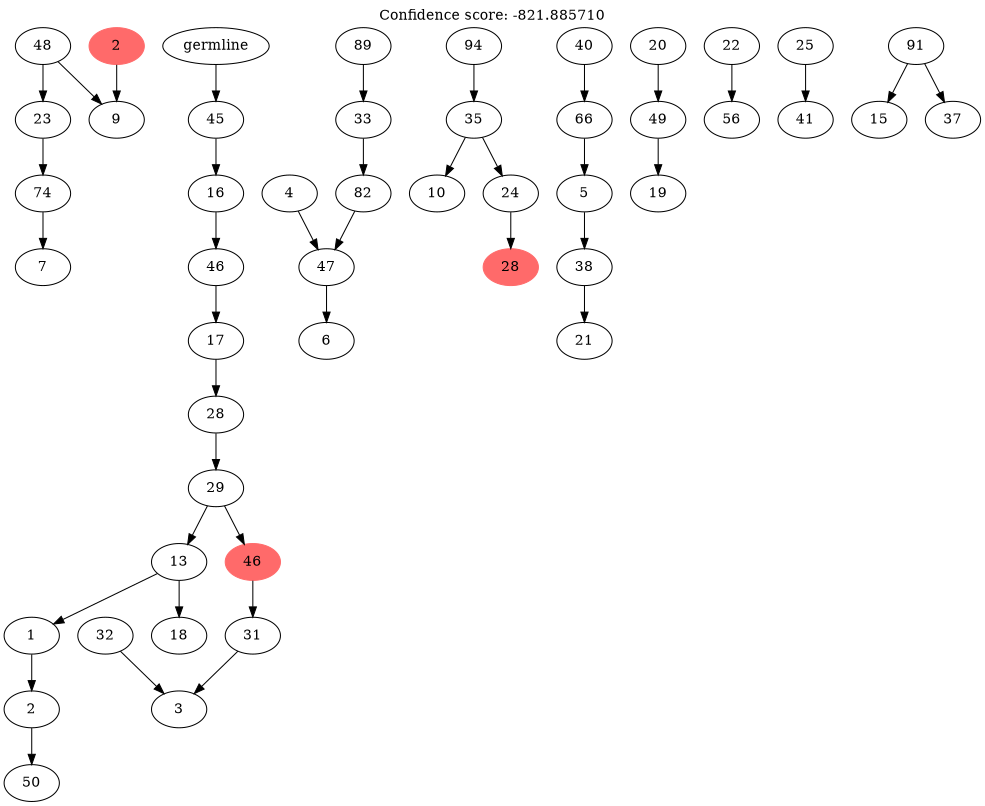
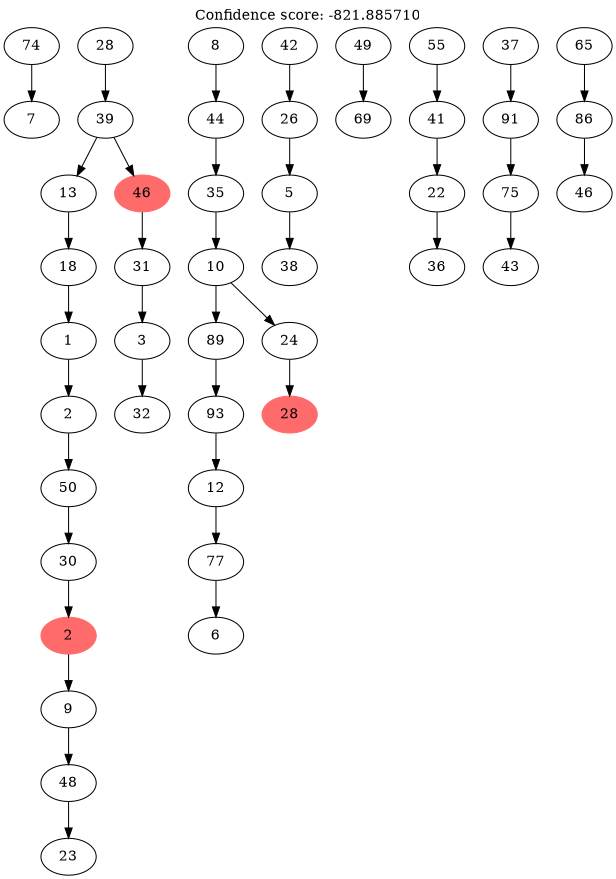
node "germline": removed
node "8": added
node "94": label "94" -> "44"
node "40": label "40" -> "42"
node "20": removed
node "25": label "25" -> "55"
edge "91" -> "37": reversed
edge "48" -> "9": reversed
node "45": label "45" -> "65"
node "33": label "33" -> "93"
node "66": label "66" -> "26"
node "56": label "56" -> "36"
node "15": label "15" -> "75"
edge "23" -> "74": removed
edge "41" -> "22": added
edge "35" -> "24": now "10" -> "24"
node "16": label "16" -> "86"
node "4": removed
node "82": label "82" -> "12"
node "19": label "19" -> "69"
node "47": label "47" -> "77"
node "43": added
edge "10" -> "89": added
node "17": removed
node "21": removed
node "29": label "29" -> "39"
node "30": added
edge "13" -> "1": now "18" -> "1"
edge "32" -> "3": reversed
